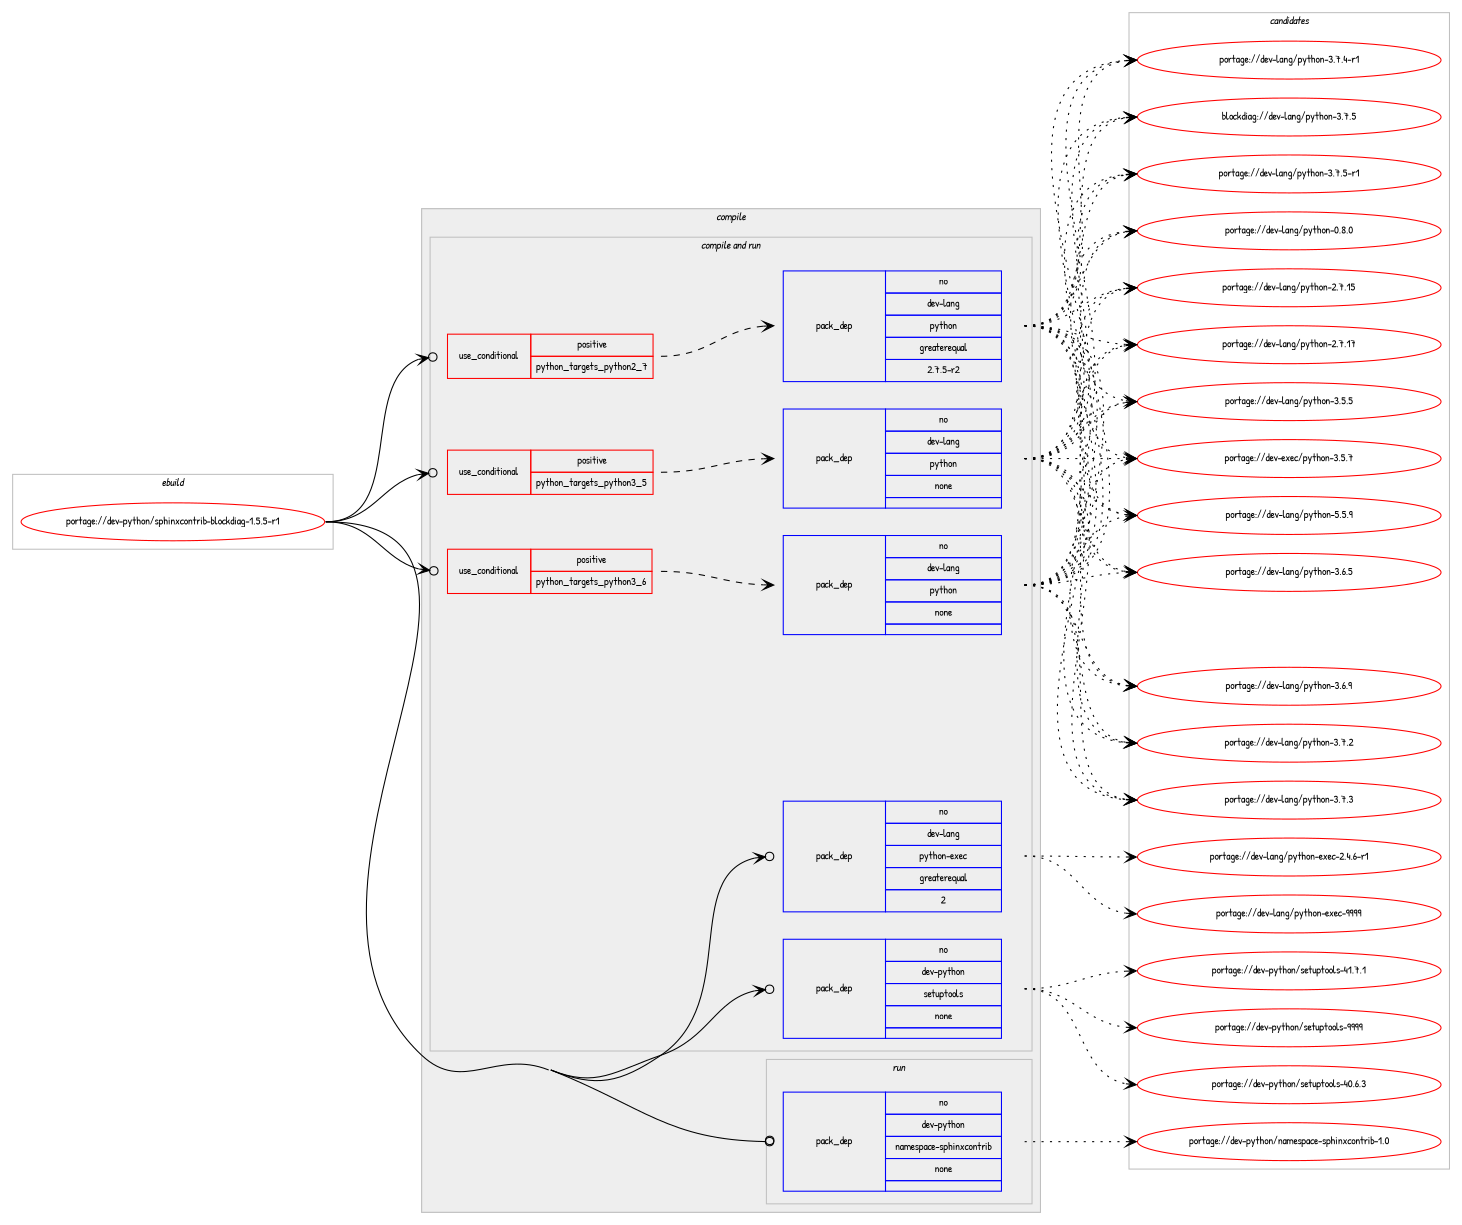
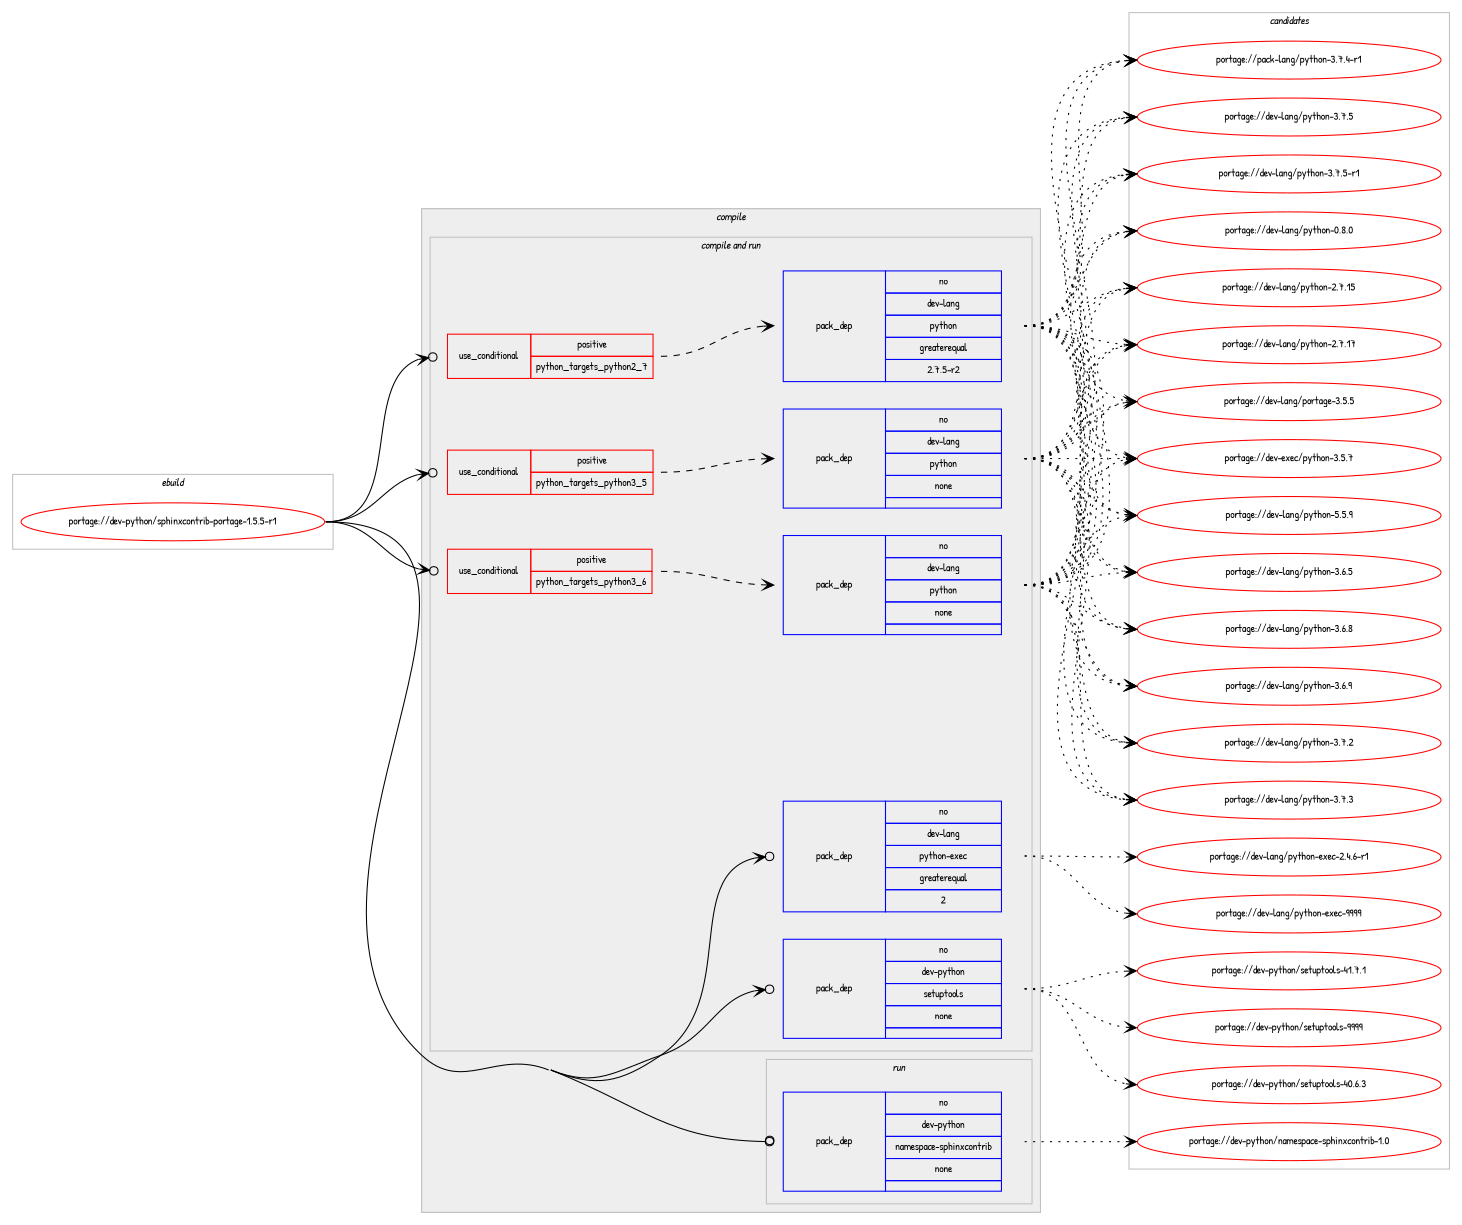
node "portage://dev-lang/python-3.7.4-r1": label "portage://dev-lang/python-3.7.4-r1" -> "portage://pack-lang/python-3.7.4-r1"
node "blockdiag://dev-lang/python-3.7.5": label "blockdiag://dev-lang/python-3.7.5" -> "portage://dev-lang/python-3.7.5"
node "portage://dev-lang/python-3.5.5": label "portage://dev-lang/python-3.5.5" -> "portage://dev-lang/portage-3.5.5"
node "portage://dev-python/sphinxcontrib-blockdiag-1.5.5-r1": label "portage://dev-python/sphinxcontrib-blockdiag-1.5.5-r1" -> "portage://dev-python/sphinxcontrib-portage-1.5.5-r1"
node "portage://dev-lang/python-3.6.8": added
